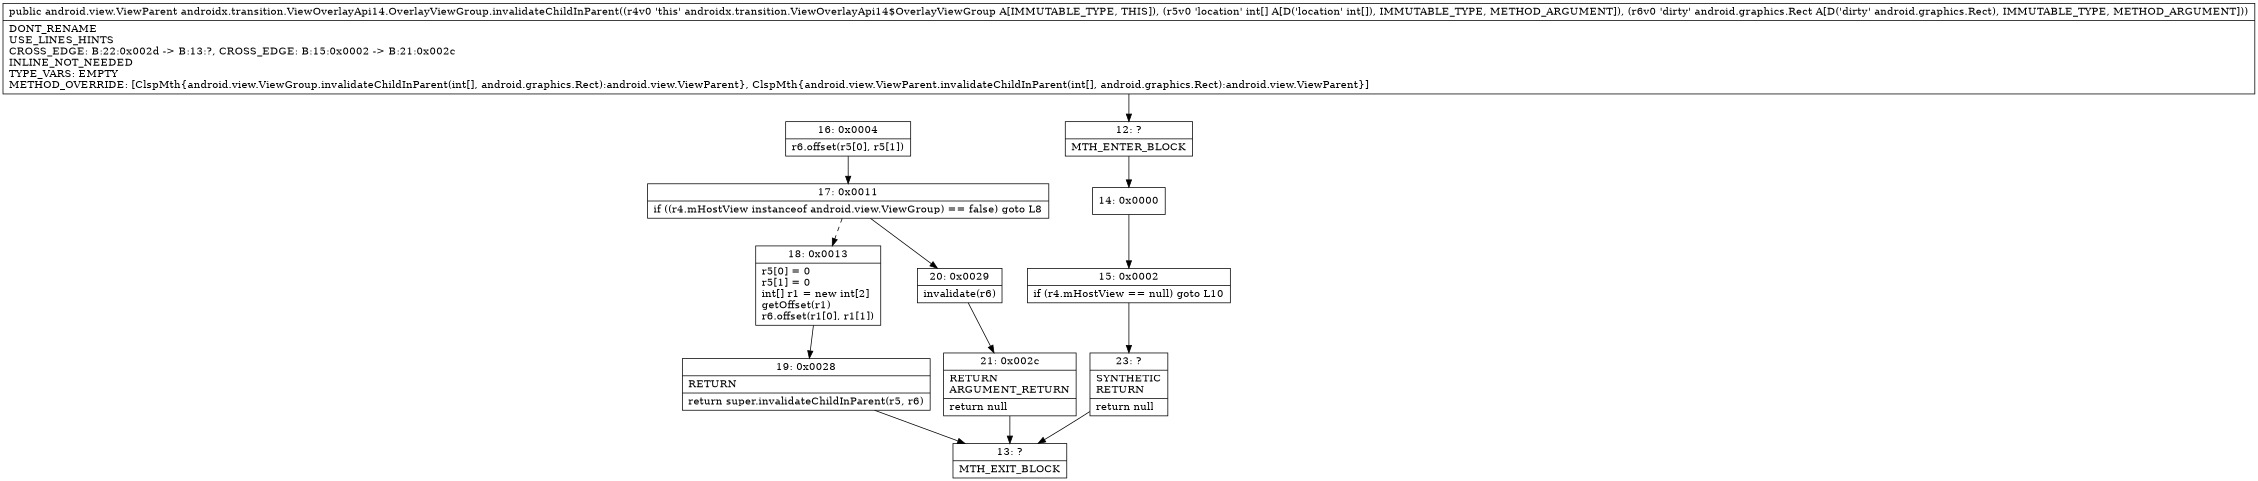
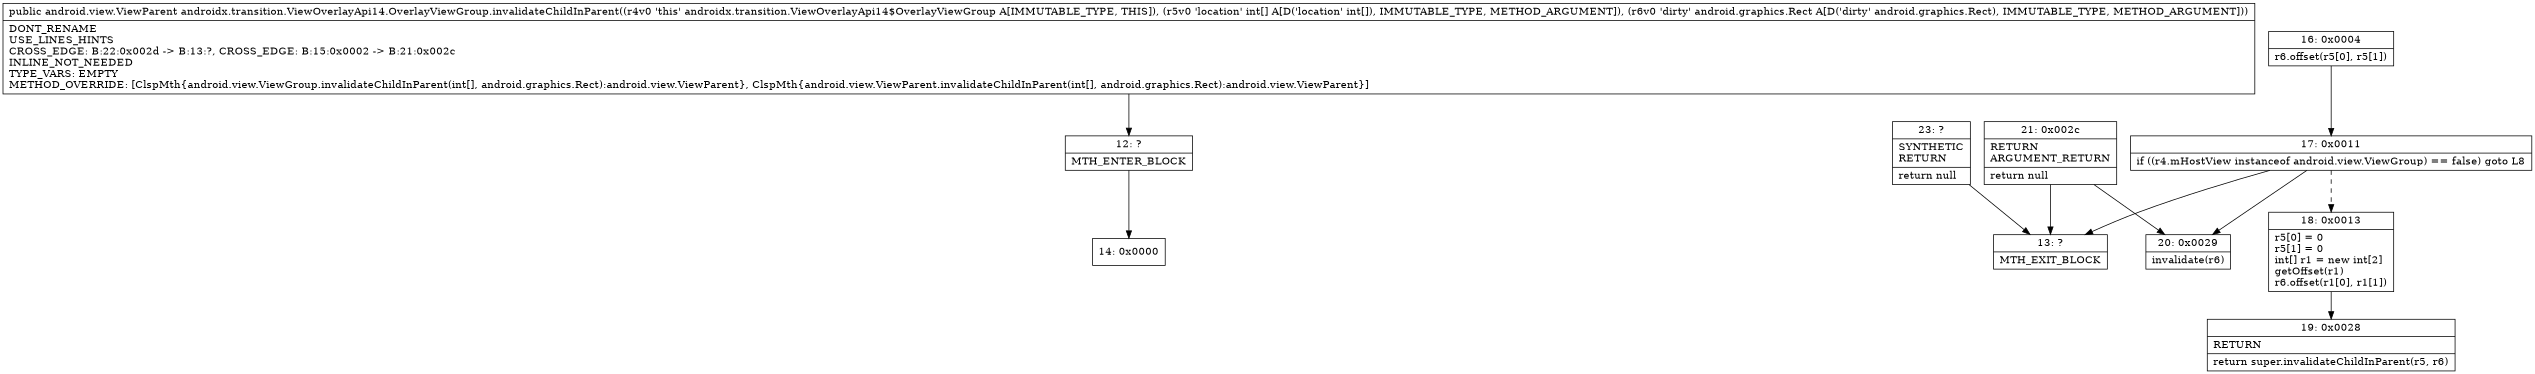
node "15: 0x0002": removed
edge "20: 0x0029" -> "21: 0x002c": reversed
edge "19: 0x0028" -> "13: ?": now "17: 0x0011" -> "13: ?"
